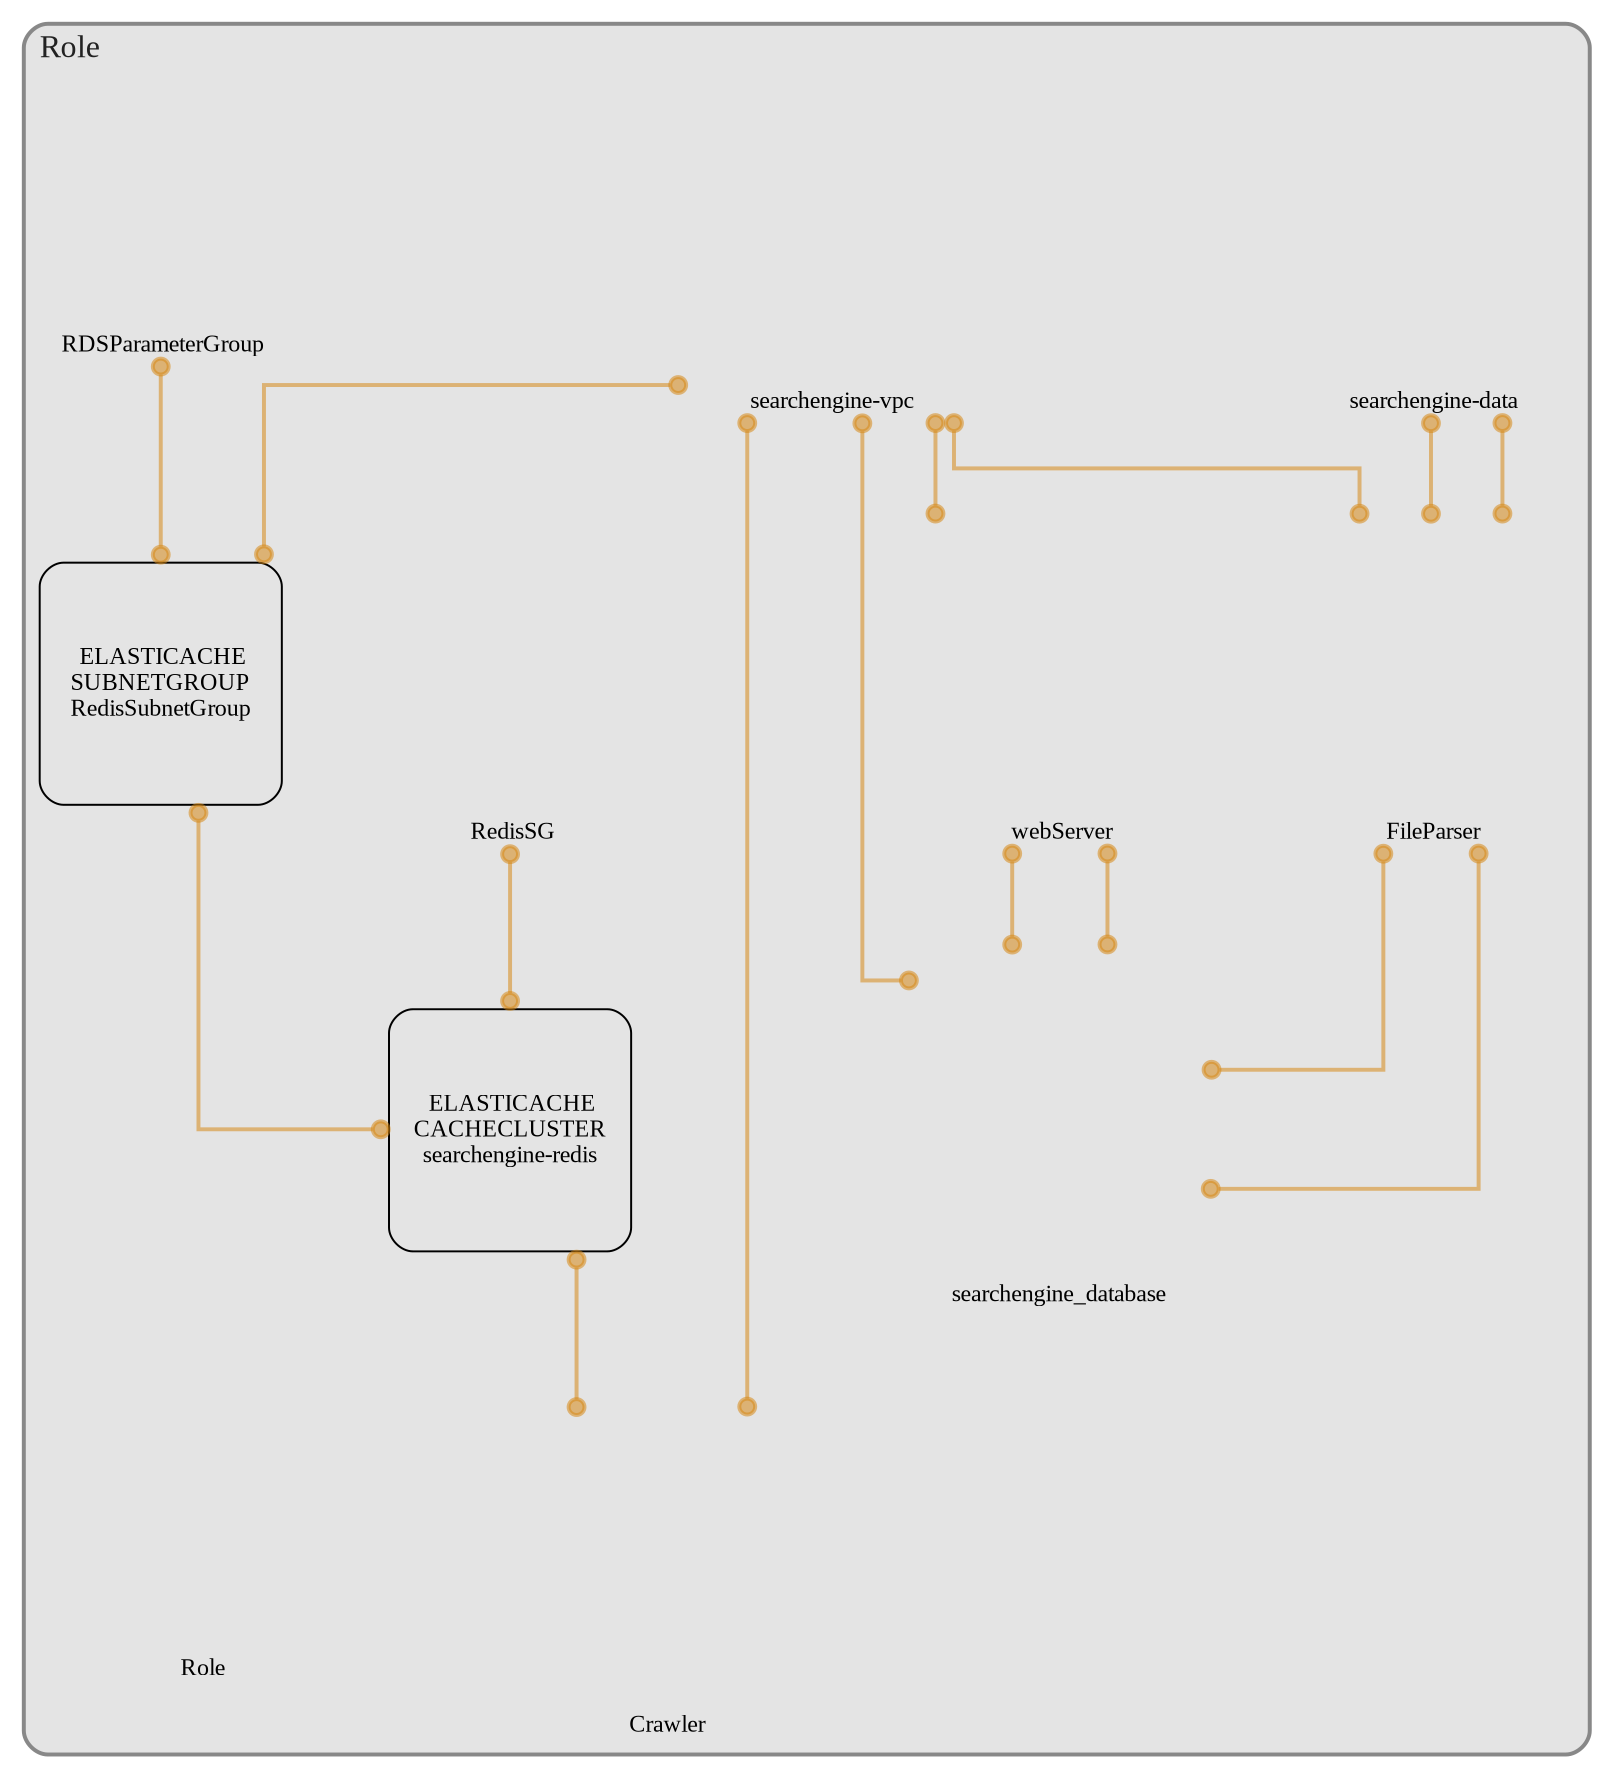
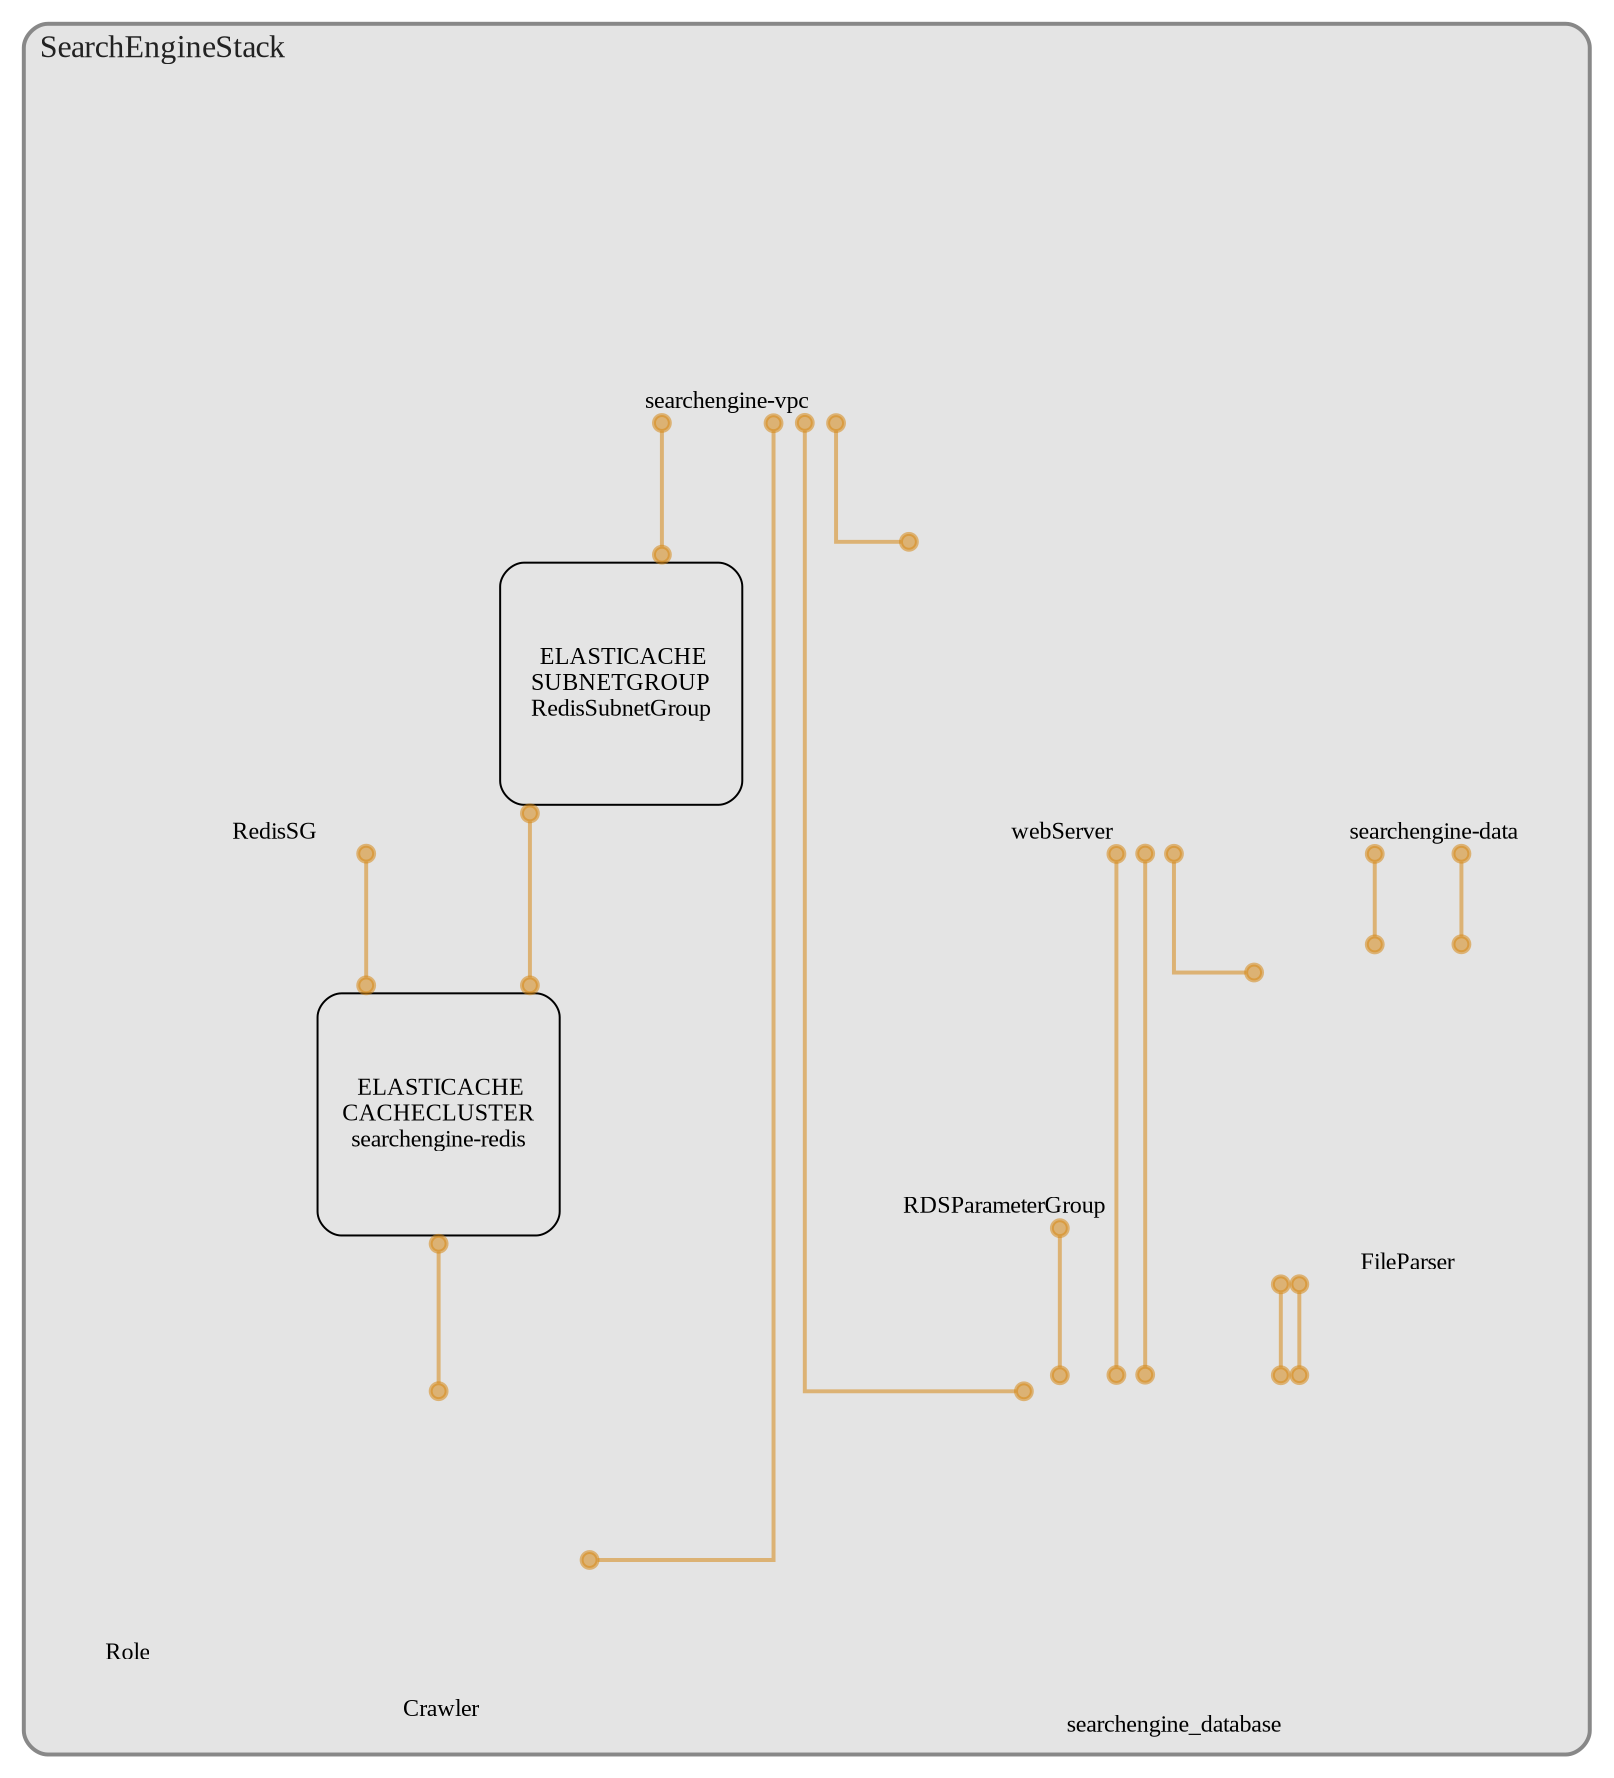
cluster "Role": label "Role" -> "SearchEngineStack"
edge "RDSParameterGroup" -- "ELASTICACHE SUBNETGROUP RedisSubnetGroup": now "RDSParameterGroup" -- "searchengine_database"
edge "searchengine-vpc" -- "FileParser": now "webServer" -- "FileParser"
